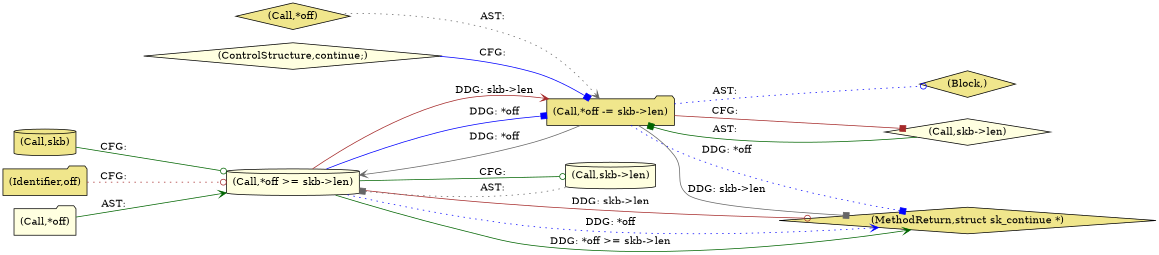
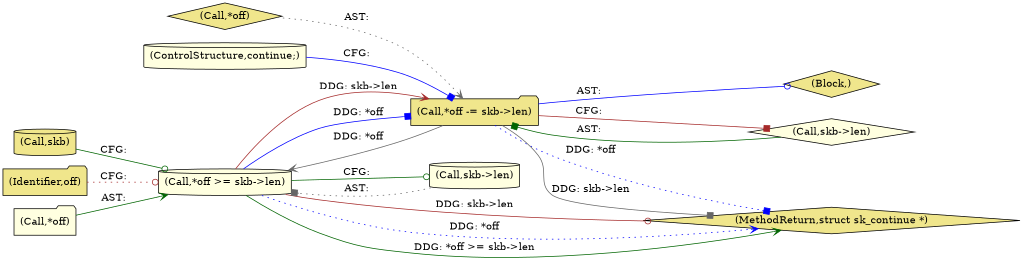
node "(ControlStructure,continue;)": shape diamond -> cylinder
edge "(Call,*off -= skb->len)" -> "(Block,)": style dotted -> solid
